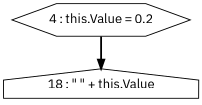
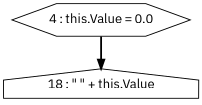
node "4 : this.Value = 0.2": label "4 : this.Value = 0.2" -> "4 : this.Value = 0.0"
